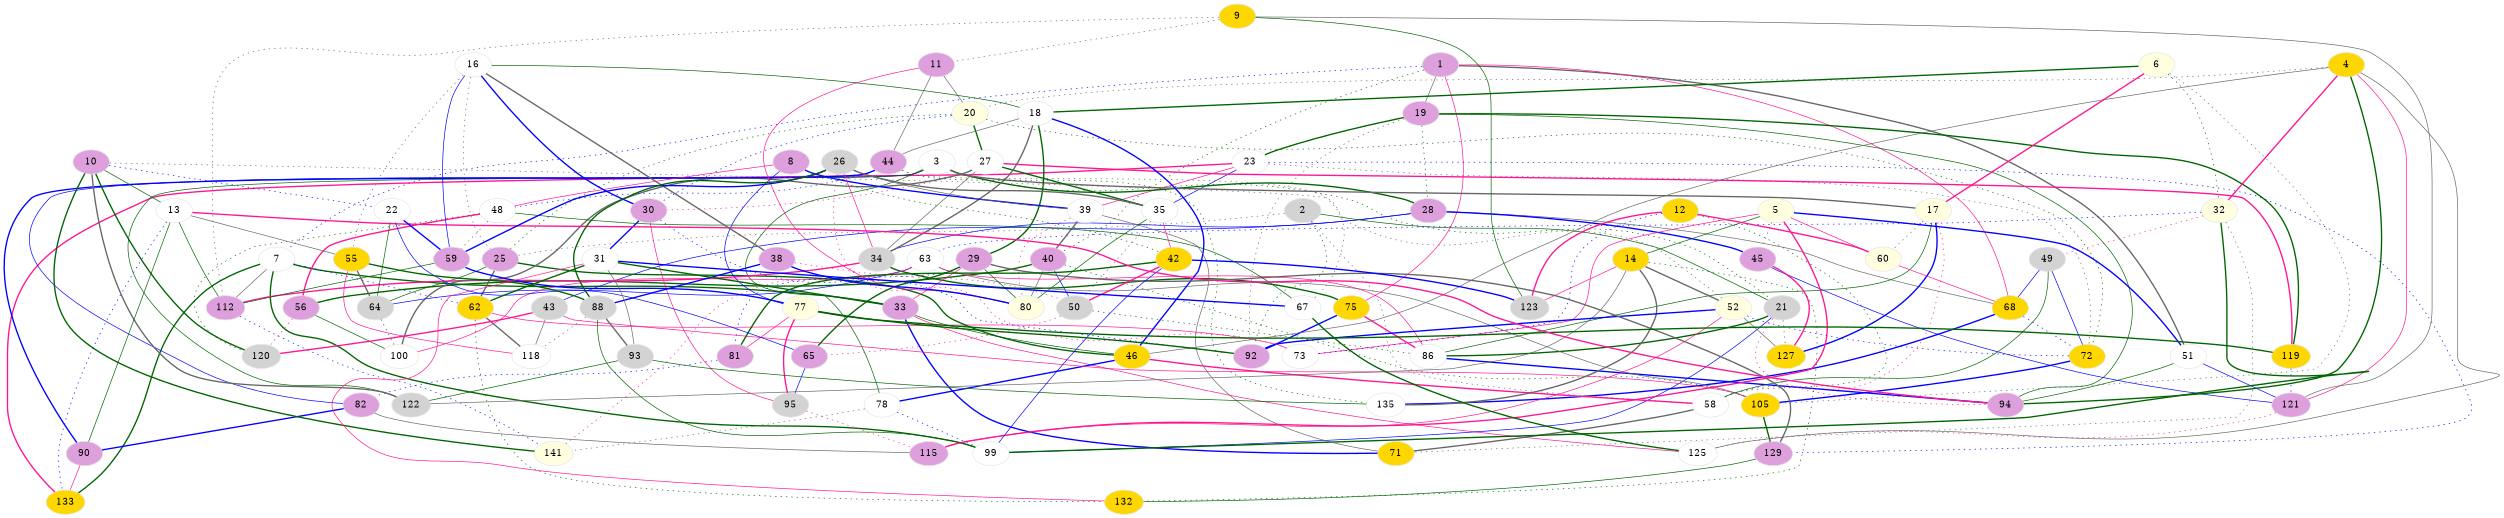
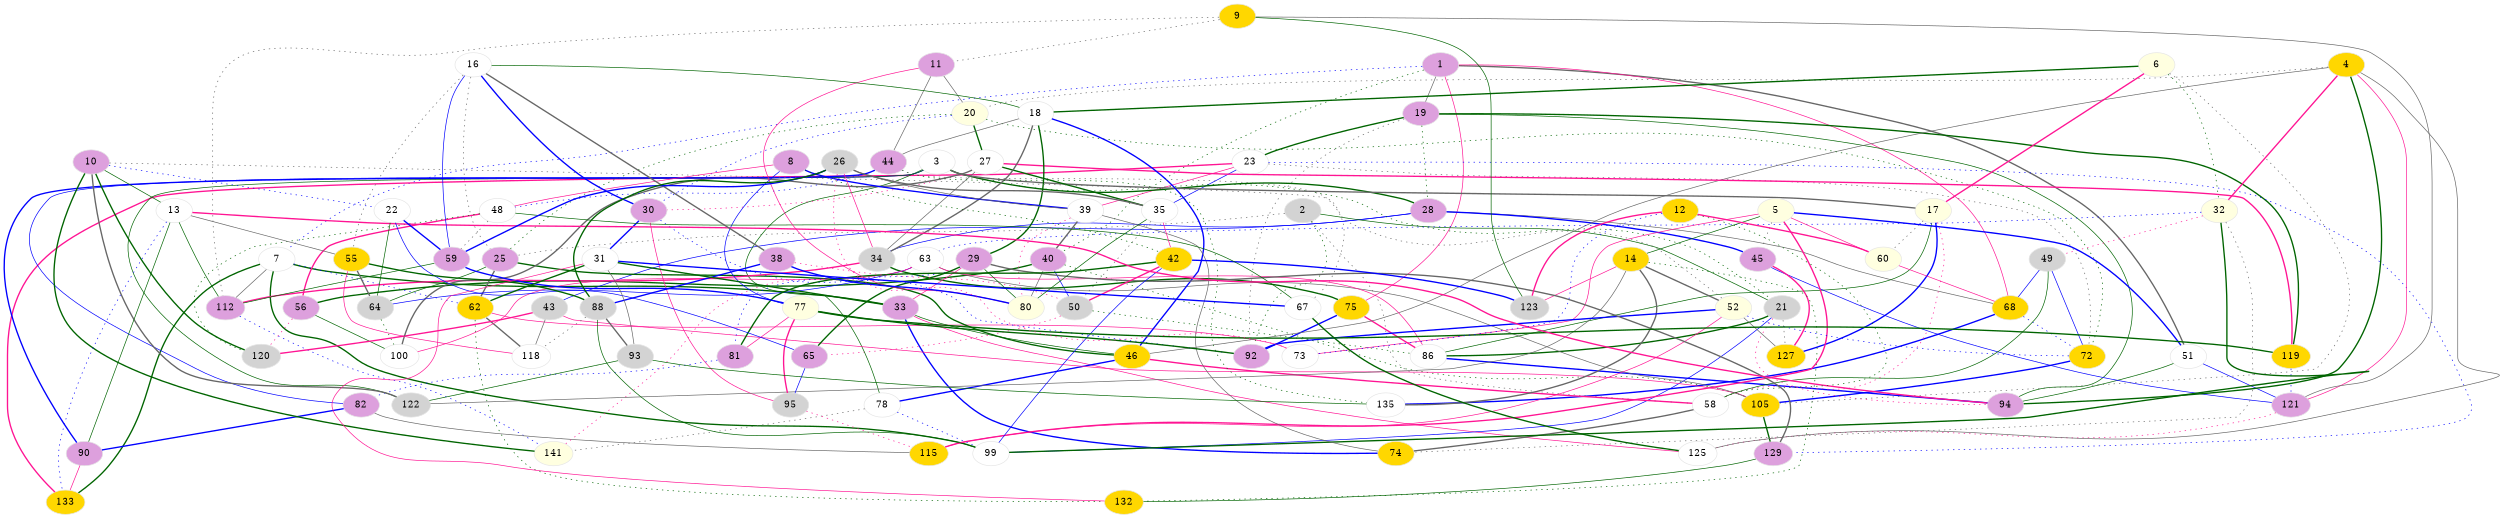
node "115": fillcolor plum -> gold
node "71": label "71" -> "74"
